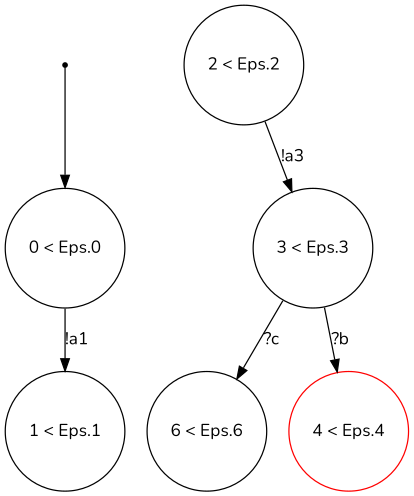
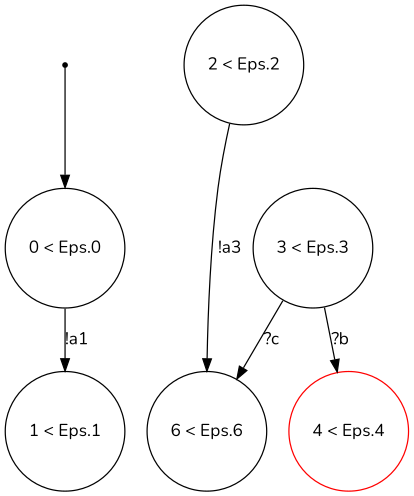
edge "2 < Eps.2" -> "3 < Eps.3": now "2 < Eps.2" -> "6 < Eps.6"
